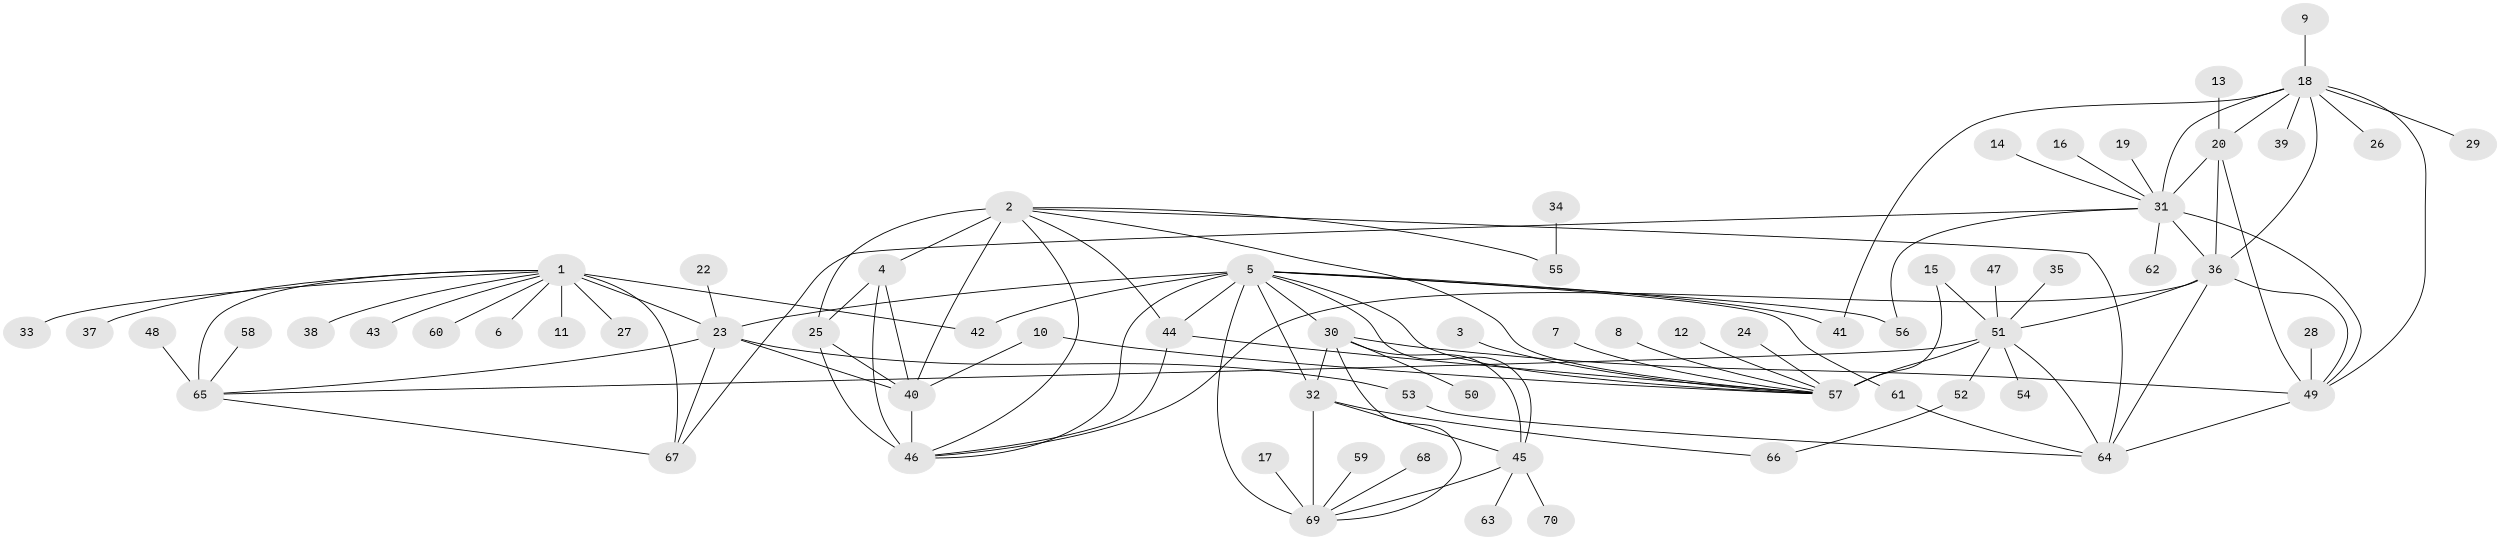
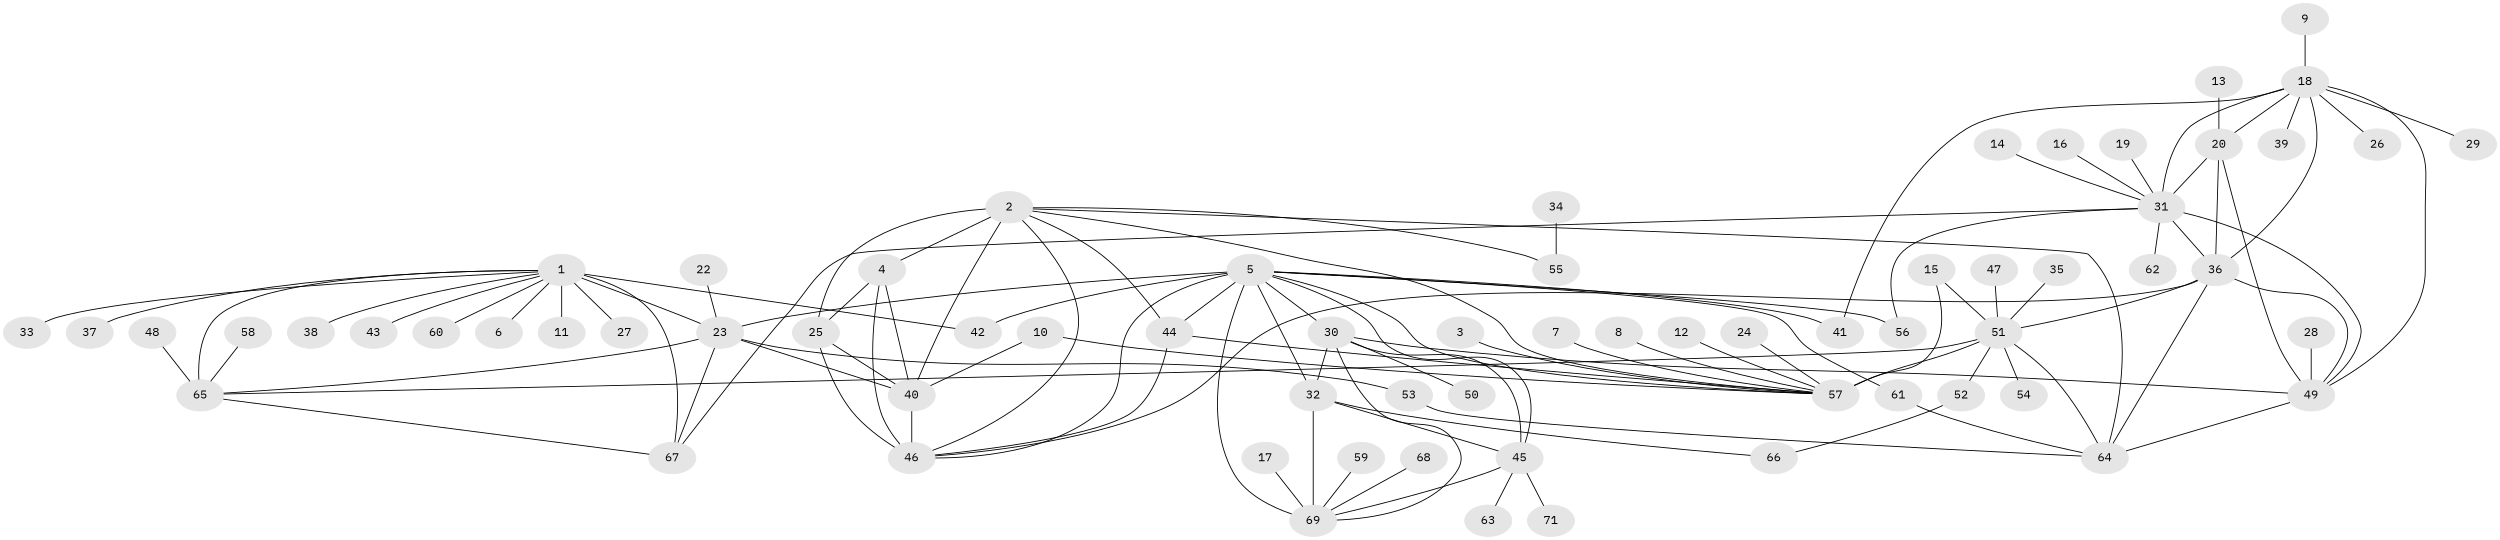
node "70": label "70" -> "71"
